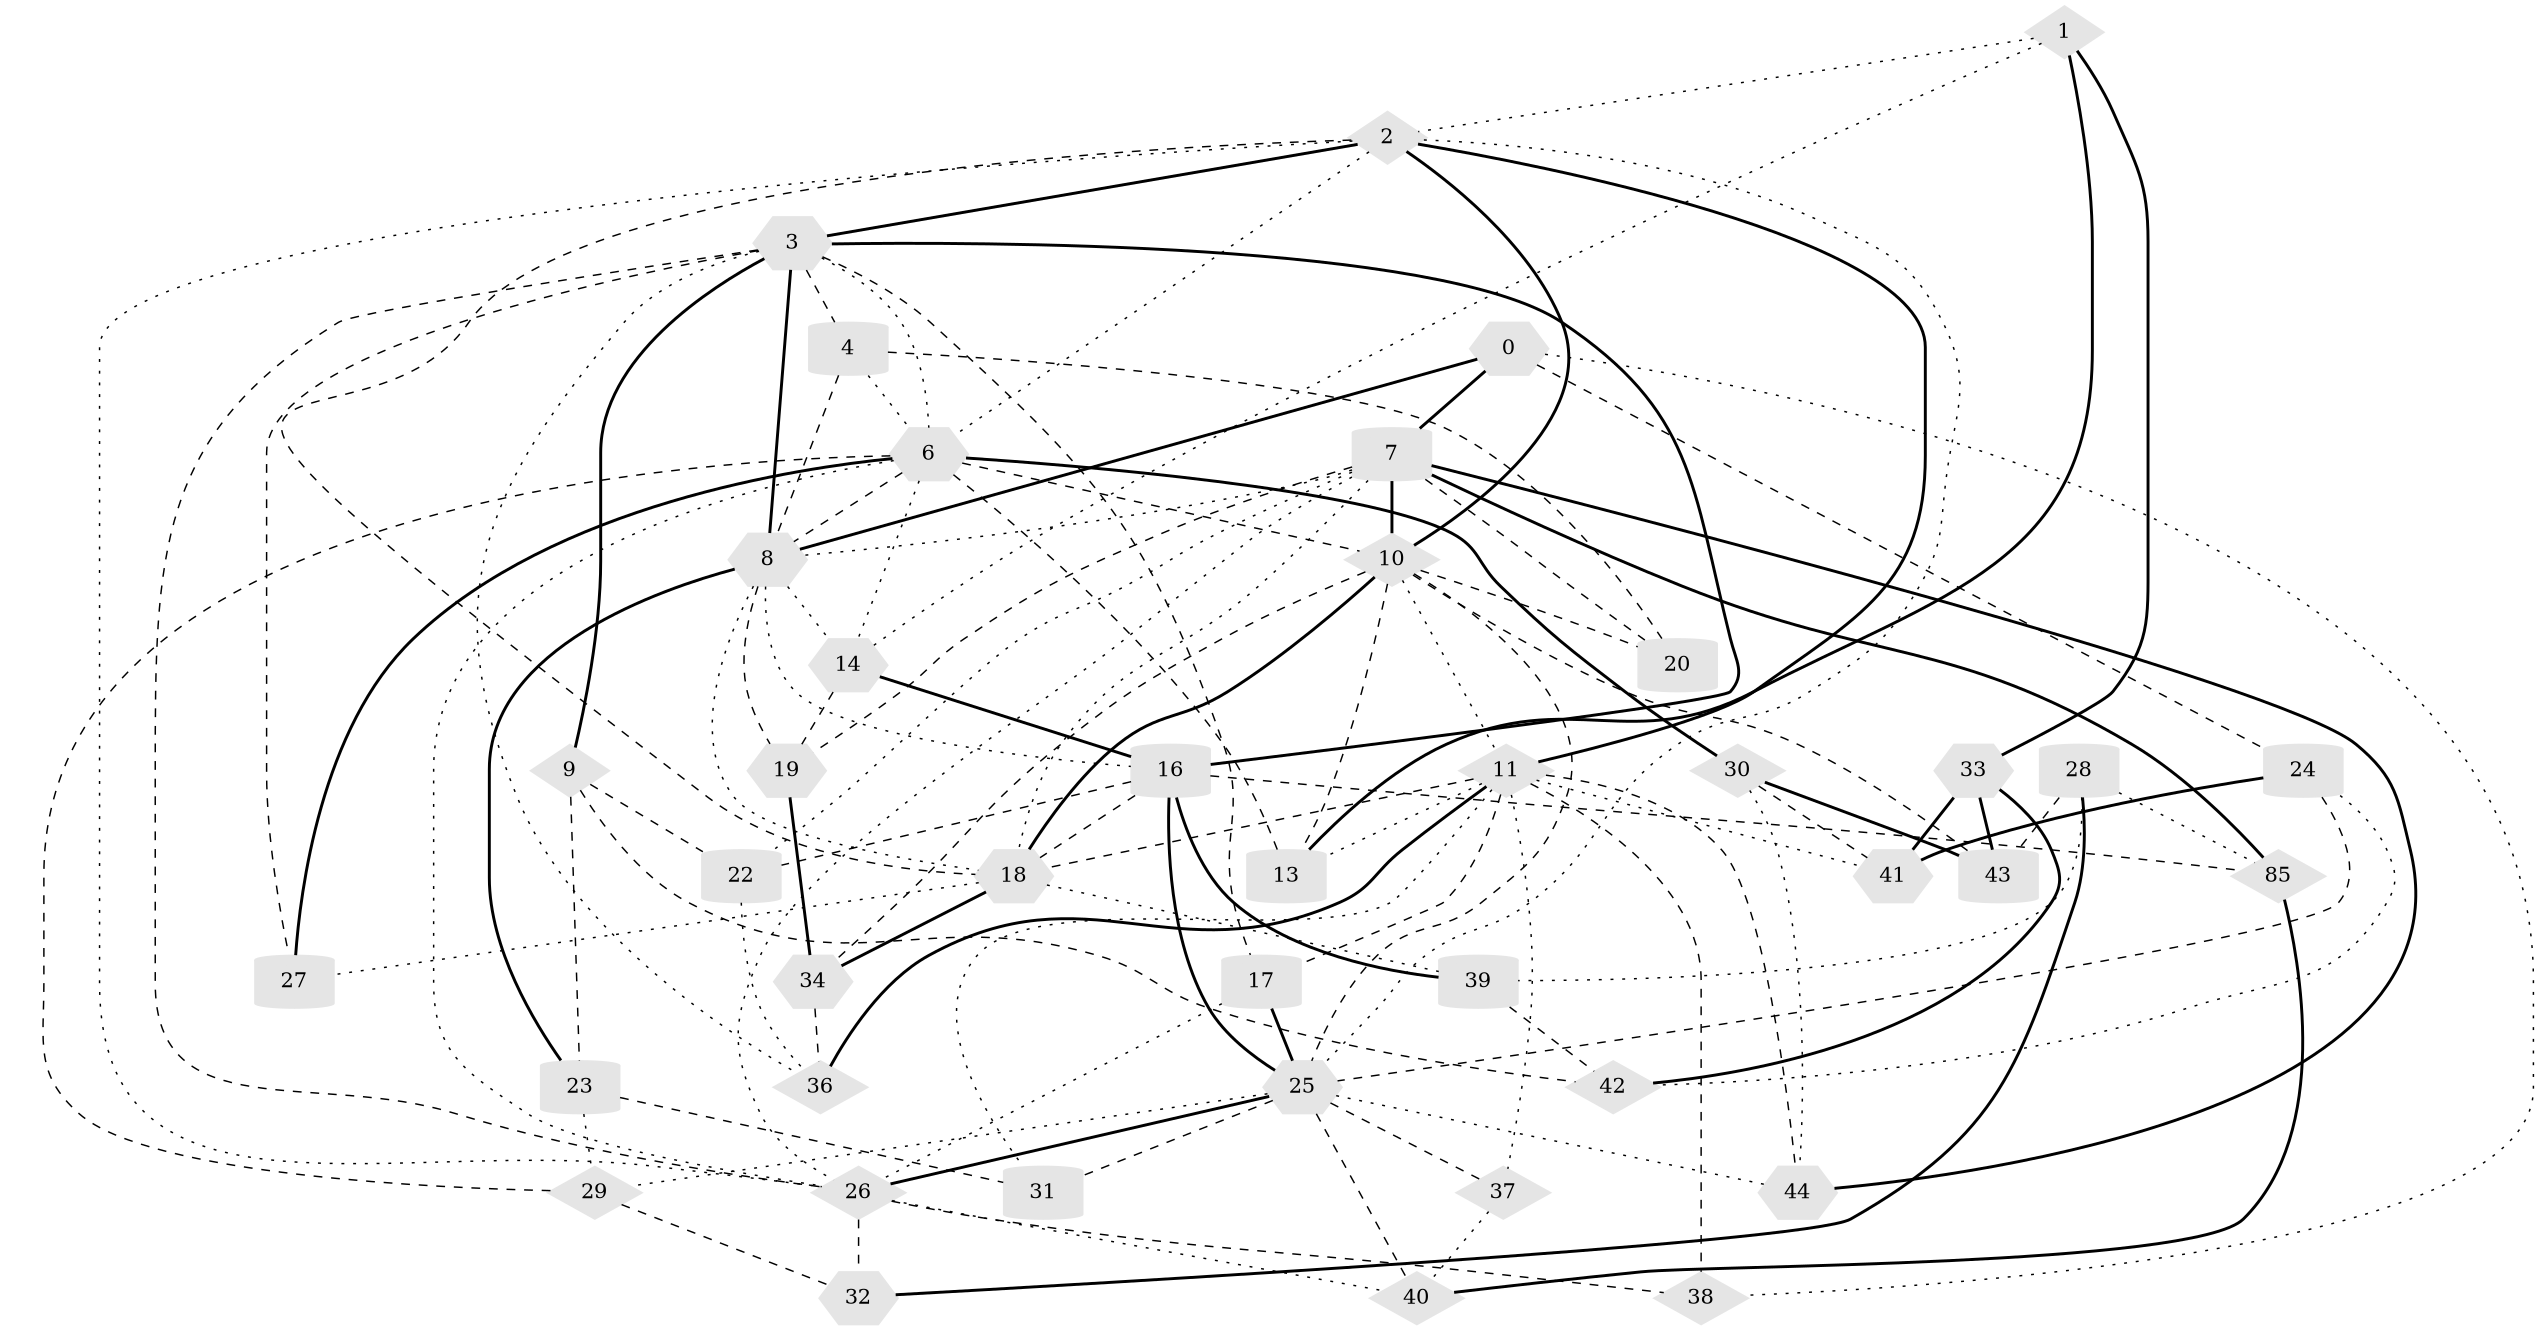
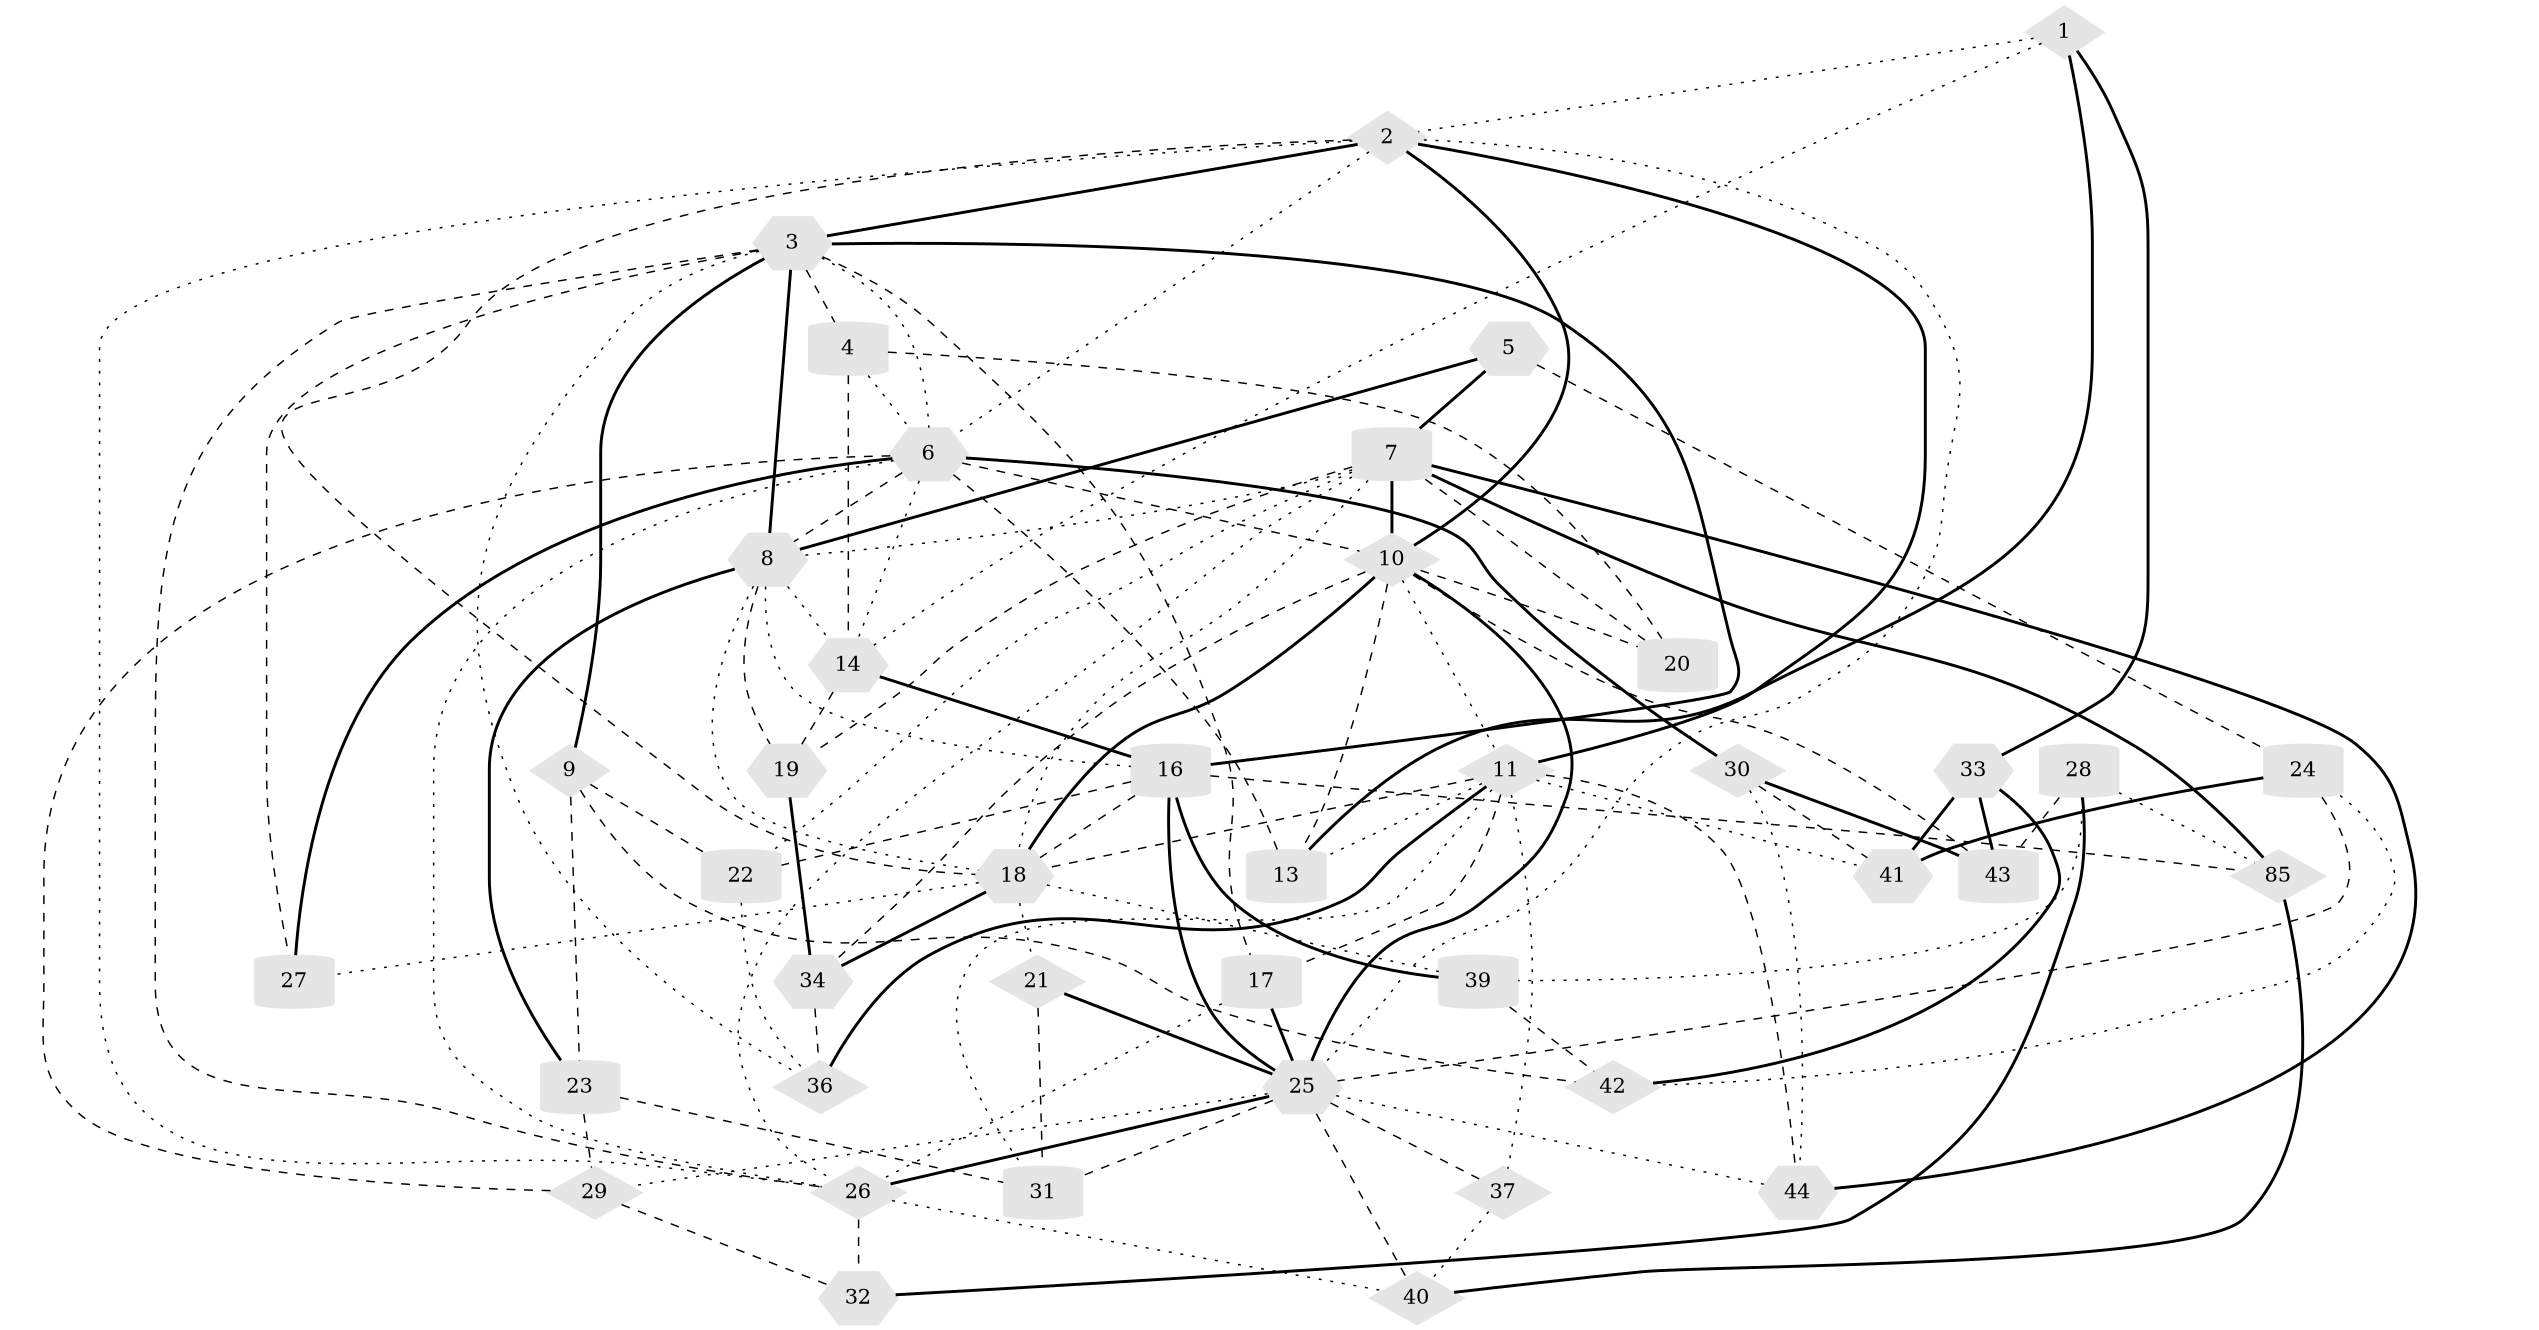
node "0": label "0" -> "5"
edge "4" -- "8": now "4" -- "14"
edge "10" -- "25": style dashed -> bold
node "21": added
edge "23" -- "29": style dotted -> dashed
node "38": removed
